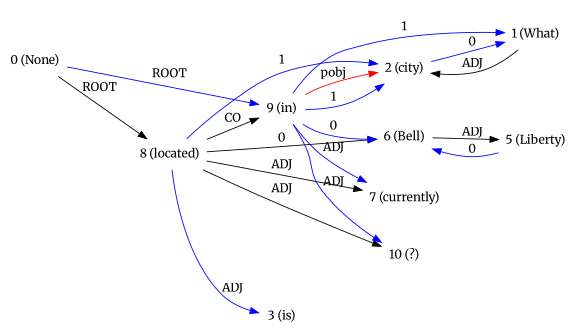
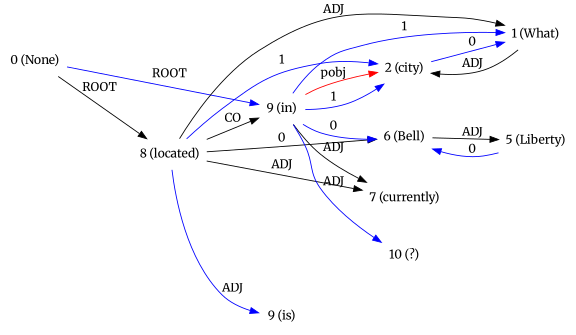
edge "9 (in)" -> "7 (currently)": color blue -> black
edge "8 (located)" -> "10 (?)": now "8 (located)" -> "1 (What)"
node "3 (is)": label "3 (is)" -> "9 (is)"
